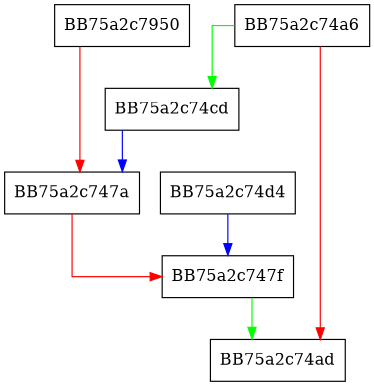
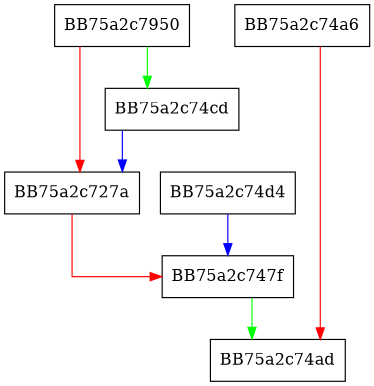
edge "BB75a2c74a6" -> "BB75a2c74cd": now "BB75a2c7950" -> "BB75a2c74cd"
node "BB75a2c747a": label "BB75a2c747a" -> "BB75a2c727a"
